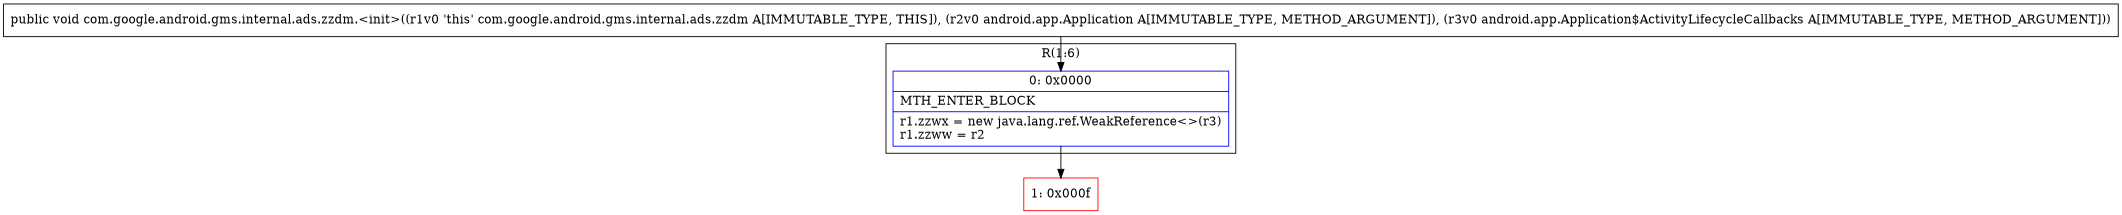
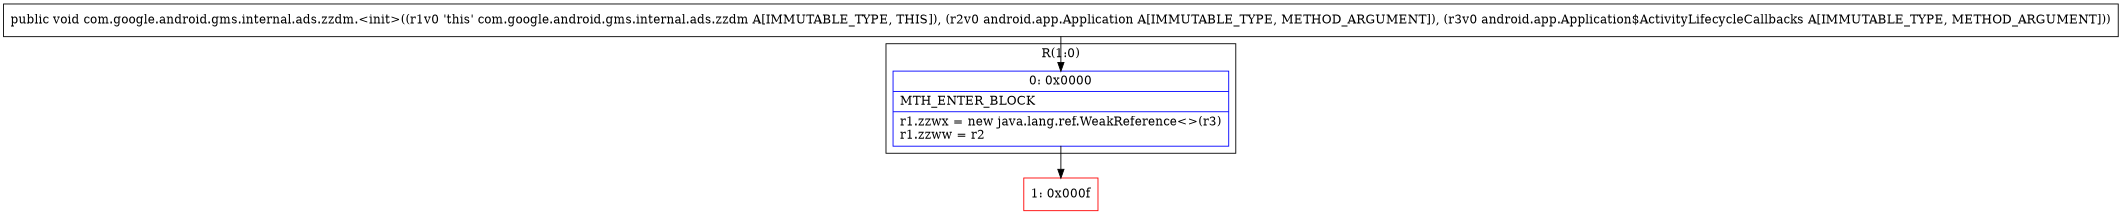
cluster "R(1:6)": label "R(1:6)" -> "R(1:0)"
